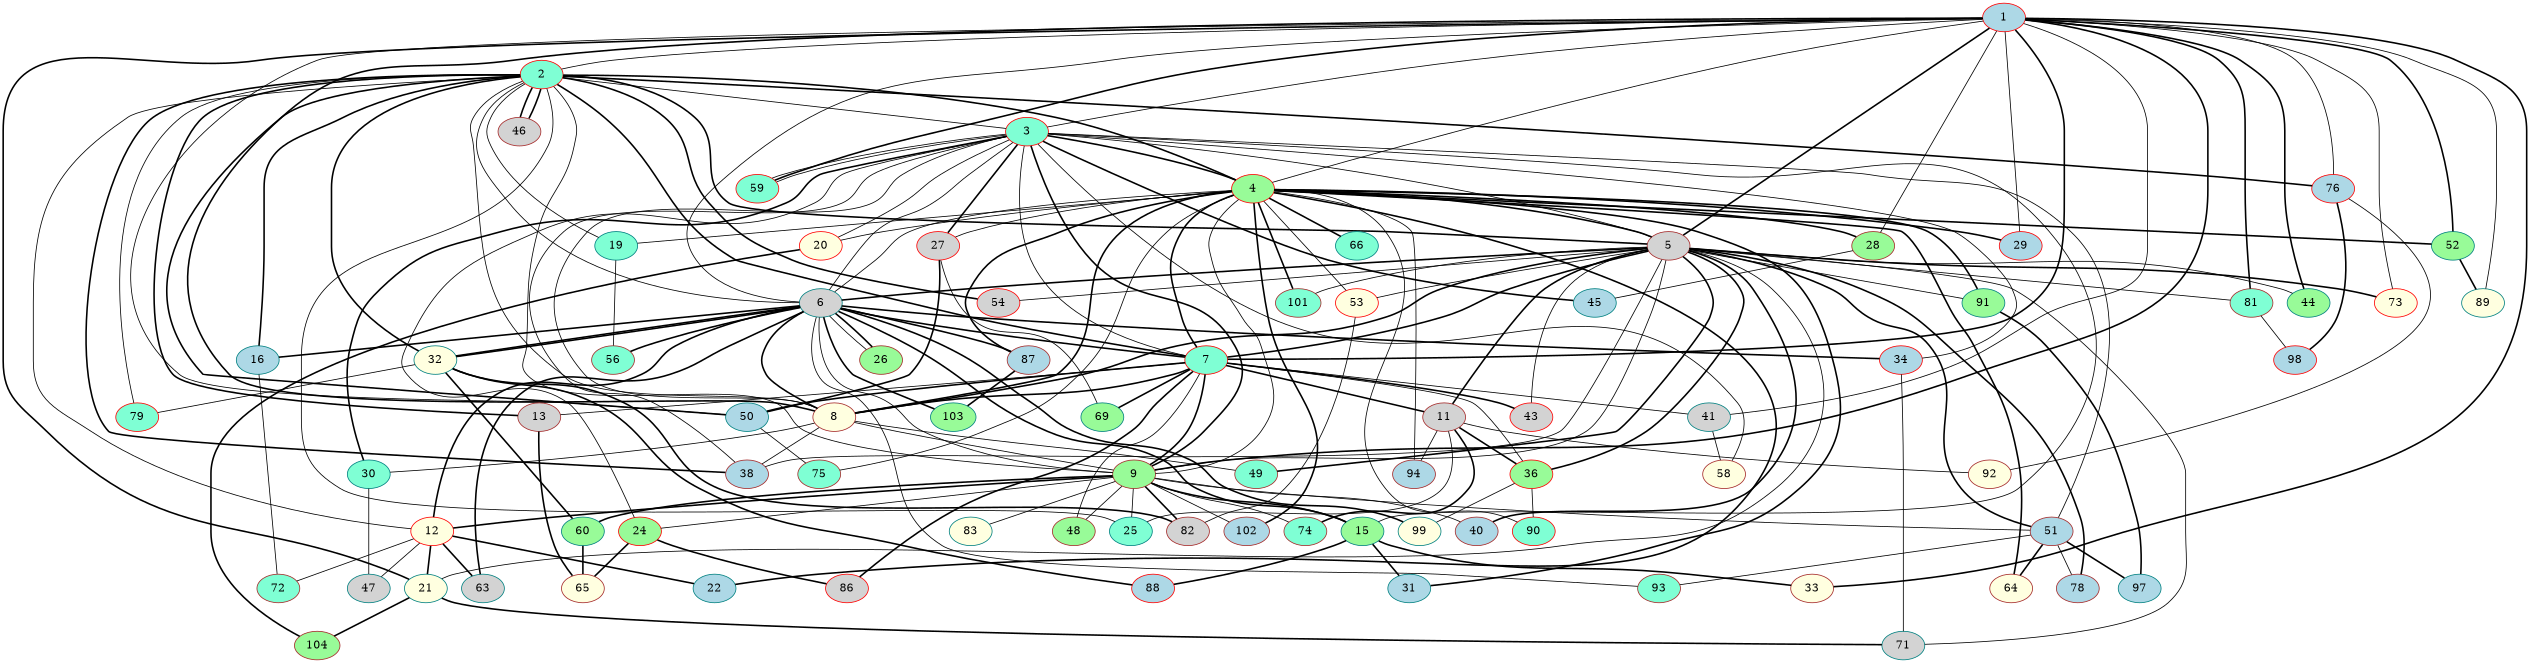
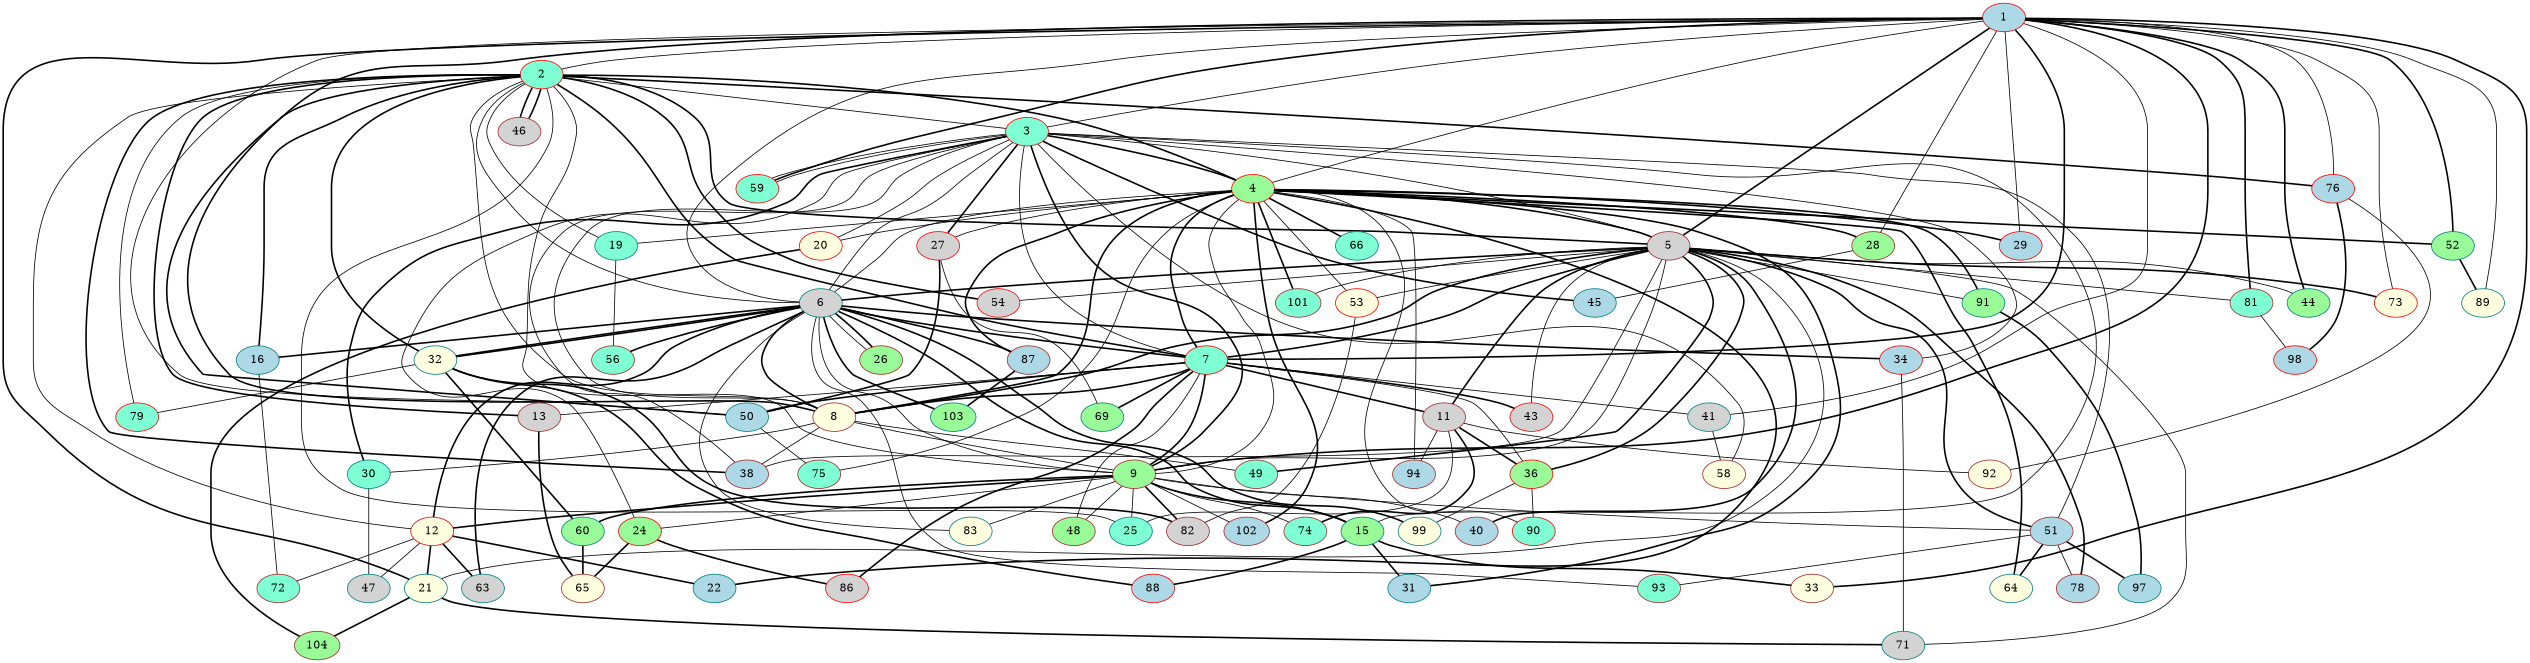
edge "6" -- "83": added
node "64": color brown -> teal
